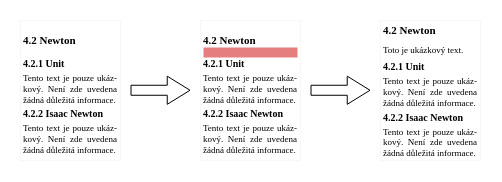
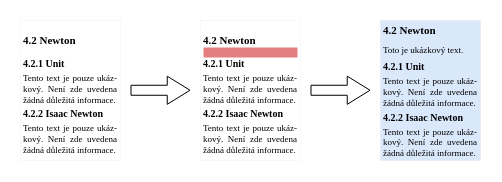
node "4.2 Newton Toto je ukázkový text. 4.2.1 Unit Tento text je pouze ukáz- kový. Není zde uvedena žádná důležitá informace. 4.2.2 Isaac Newton Tento text je pouze ukáz- kový. Není zde uvedena žádná důležitá informace.": fillcolor #ffffff -> #dae8fc
